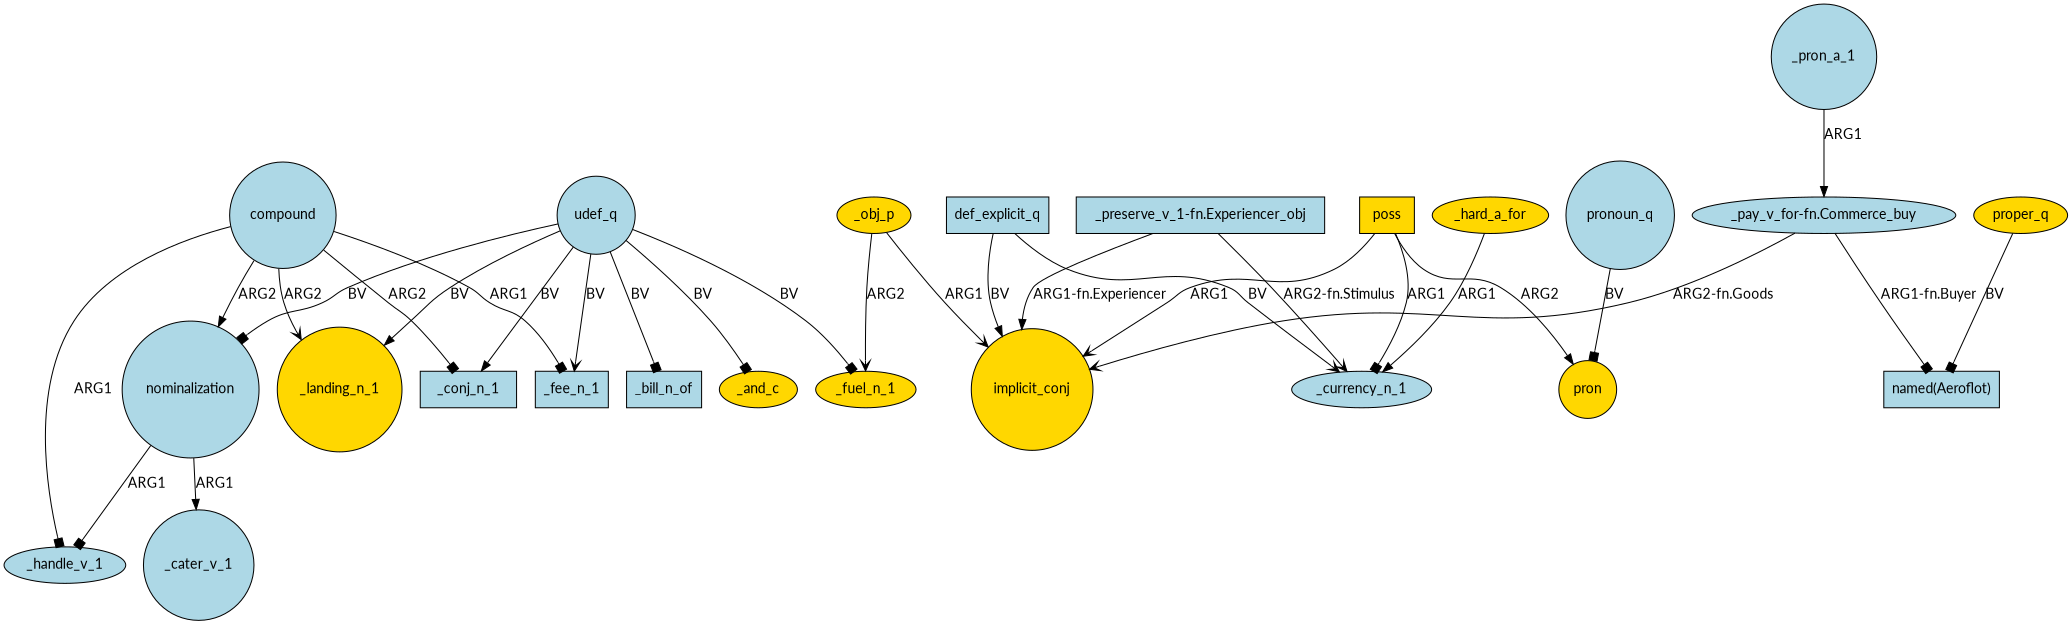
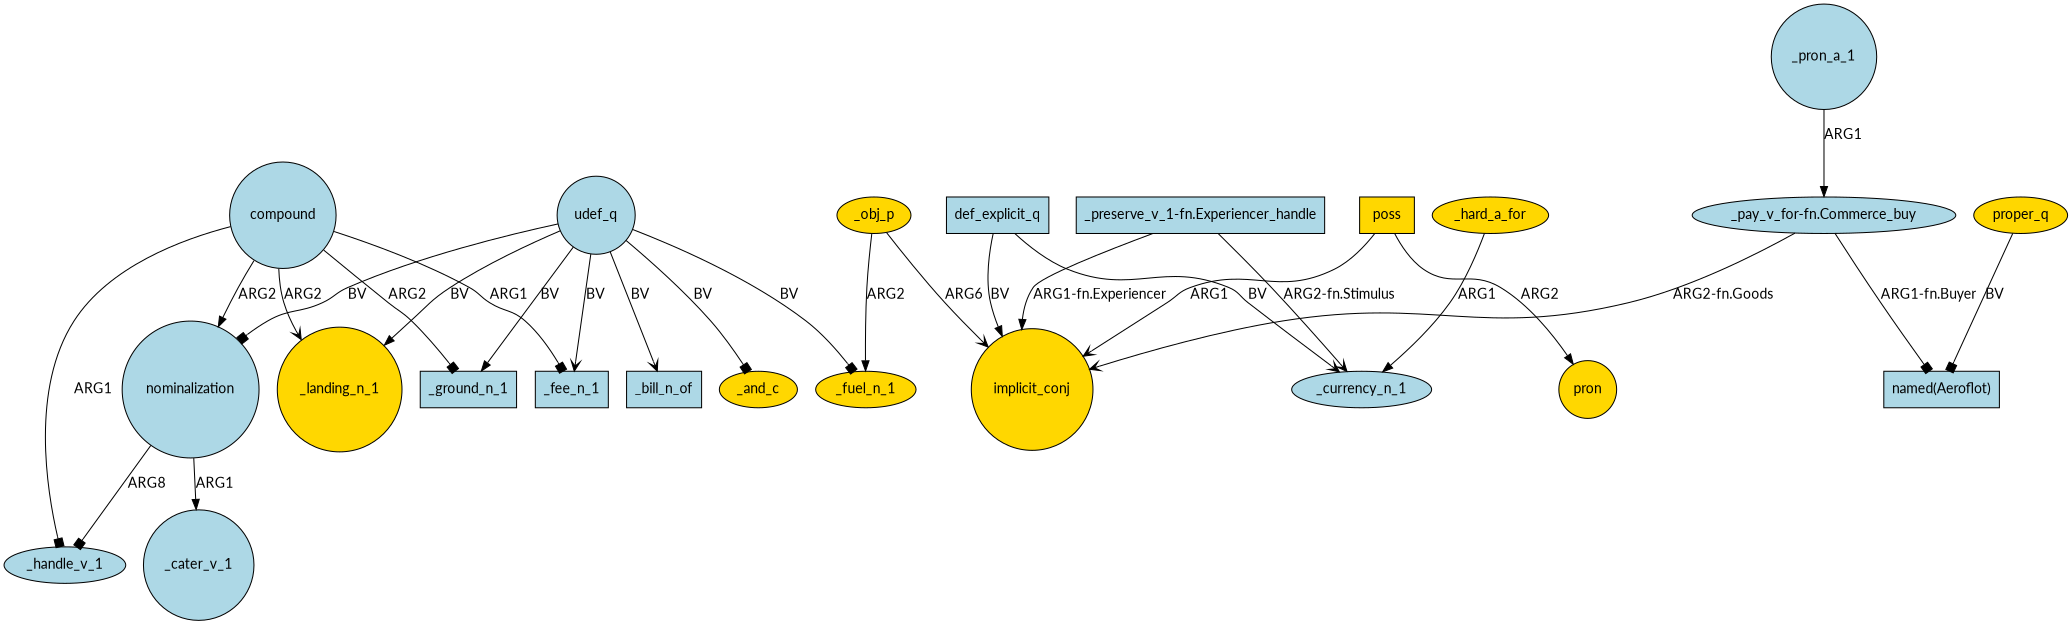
node "_preserve_v_1-fn.Experiencer_obj": label "_preserve_v_1-fn.Experiencer_obj" -> "_preserve_v_1-fn.Experiencer_handle"
node "pronoun_q": removed
edge "_obj_p" -> "implicit_conj": label "ARG1" -> "ARG6"
edge "_obj_p" -> "_fuel_n_1": arrowhead vee -> normal
edge "poss" -> "_currency_n_1": removed, label "ARG1"
edge "udef_q" -> "_bill_n_of": arrowhead box -> vee
node "_conj_n_1": label "_conj_n_1" -> "_ground_n_1"
edge "nominalization" -> "_handle_v_1": label "ARG1" -> "ARG8"
